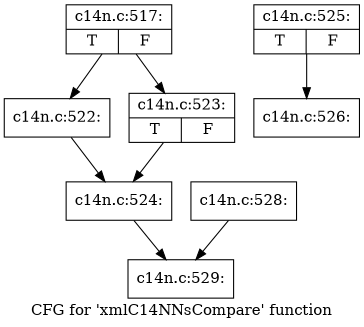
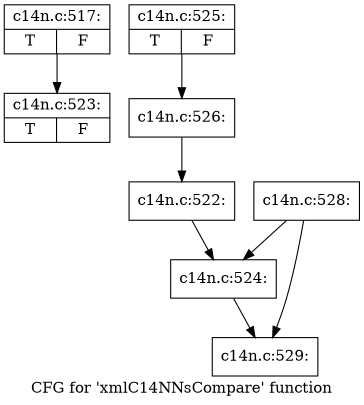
edge "c14n.c:517:" -> "c14n.c:522:": now "c14n.c:526:" -> "c14n.c:522:"
edge "c14n.c:523:" -> "c14n.c:524:": now "c14n.c:528:" -> "c14n.c:524:"
